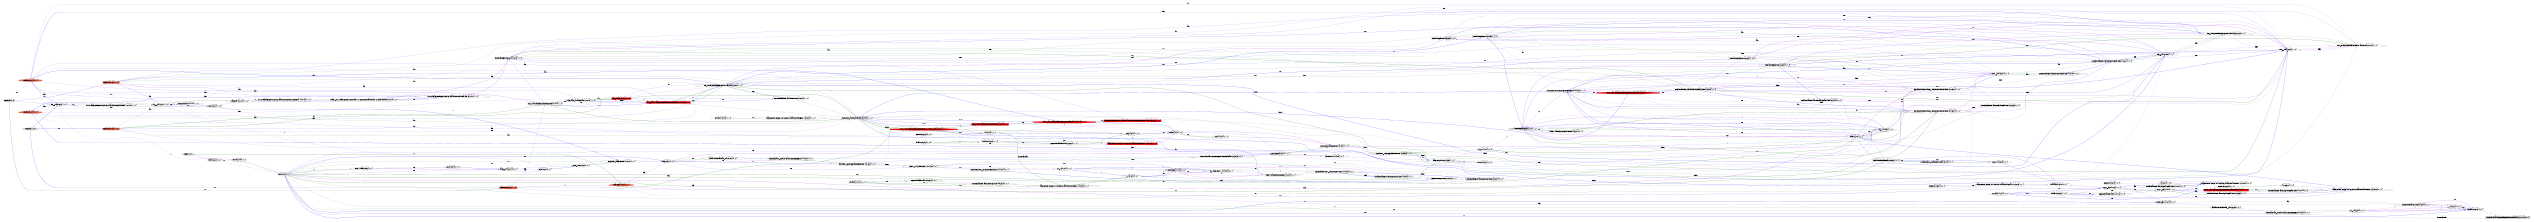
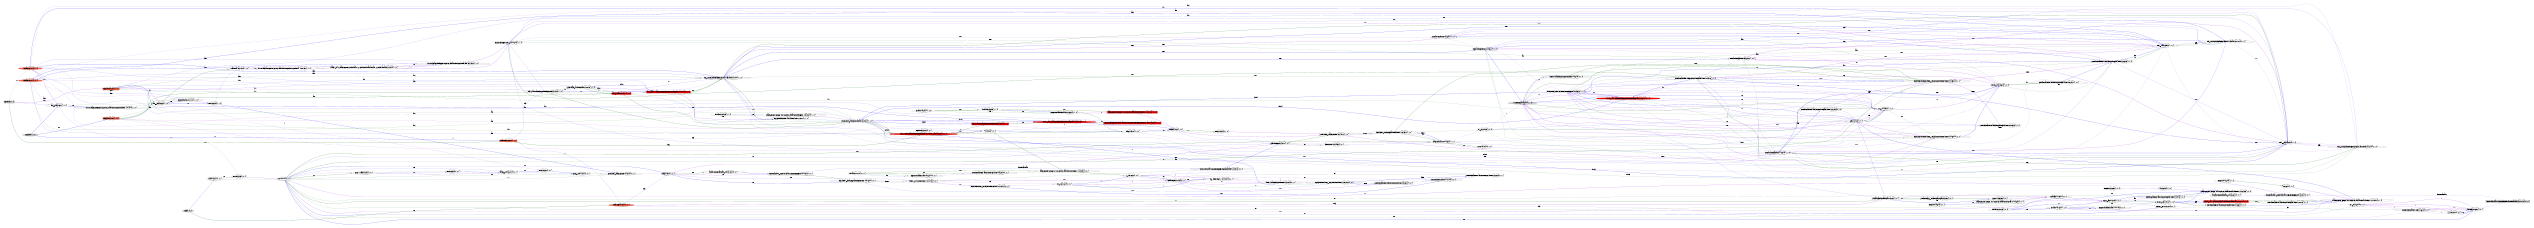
edge "boolean notify@@@2@@@['0', '0', '1']" -> "notify@@@47@@@['1', '1', '1']": now "boolean notify@@@2@@@['0', '0', '1']" -> "principal instanceof TomcatPrincipal@@@50@@@['0', '0', '1']"
